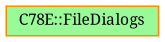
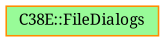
node "C78E::FileDialogs": label "C78E::FileDialogs" -> "C38E::FileDialogs"
